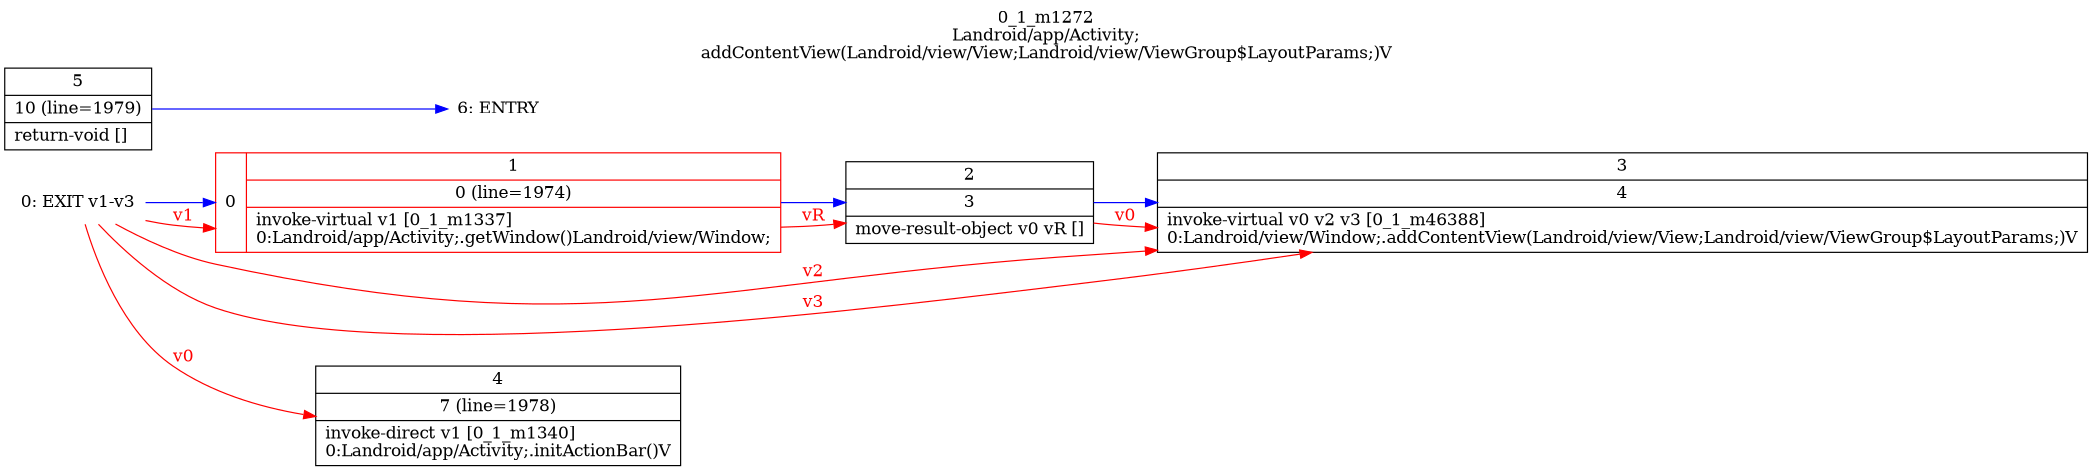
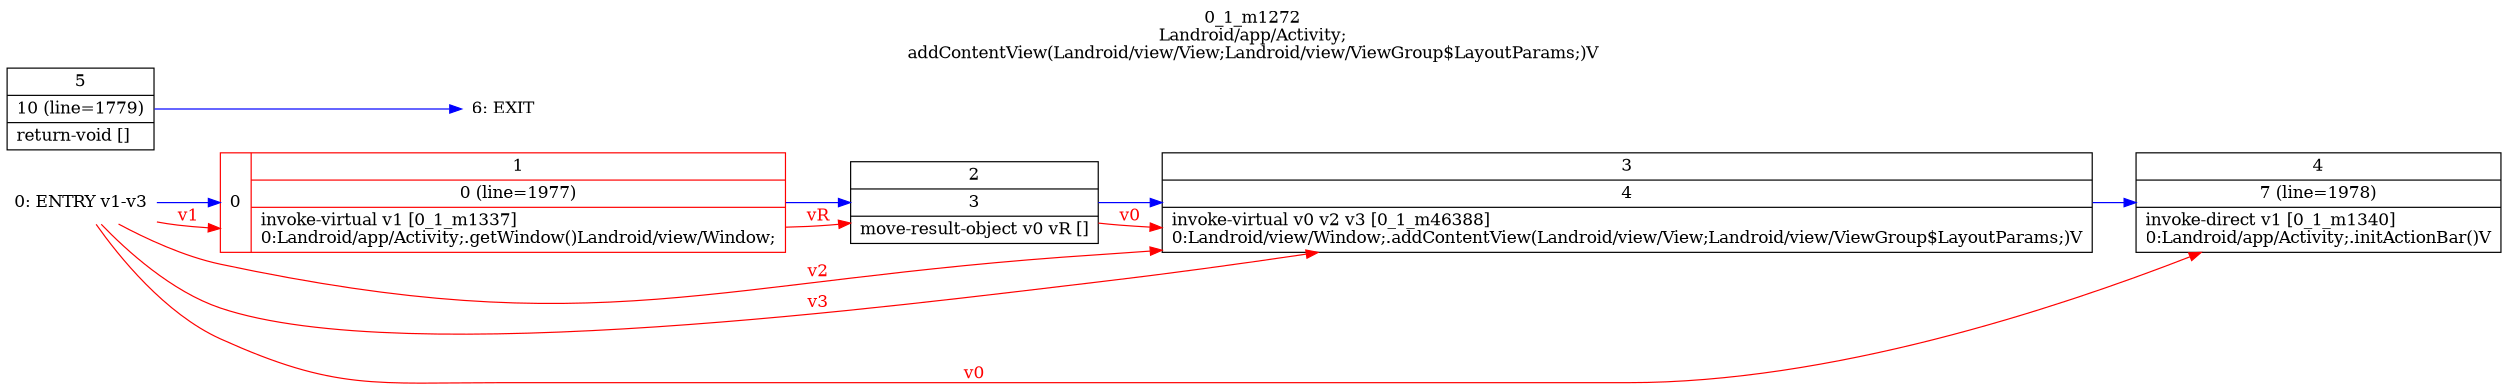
node "5": text "10 (line=1979)" -> "10 (line=1779)"
node "6: ENTRY": label "6: ENTRY" -> "6: EXIT"
node "0": text "0 (line=1974)" -> "0 (line=1977)"
node "0: EXIT v1-v3": label "0: EXIT v1-v3" -> "0: ENTRY v1-v3"
edge "3" -> "4": added
